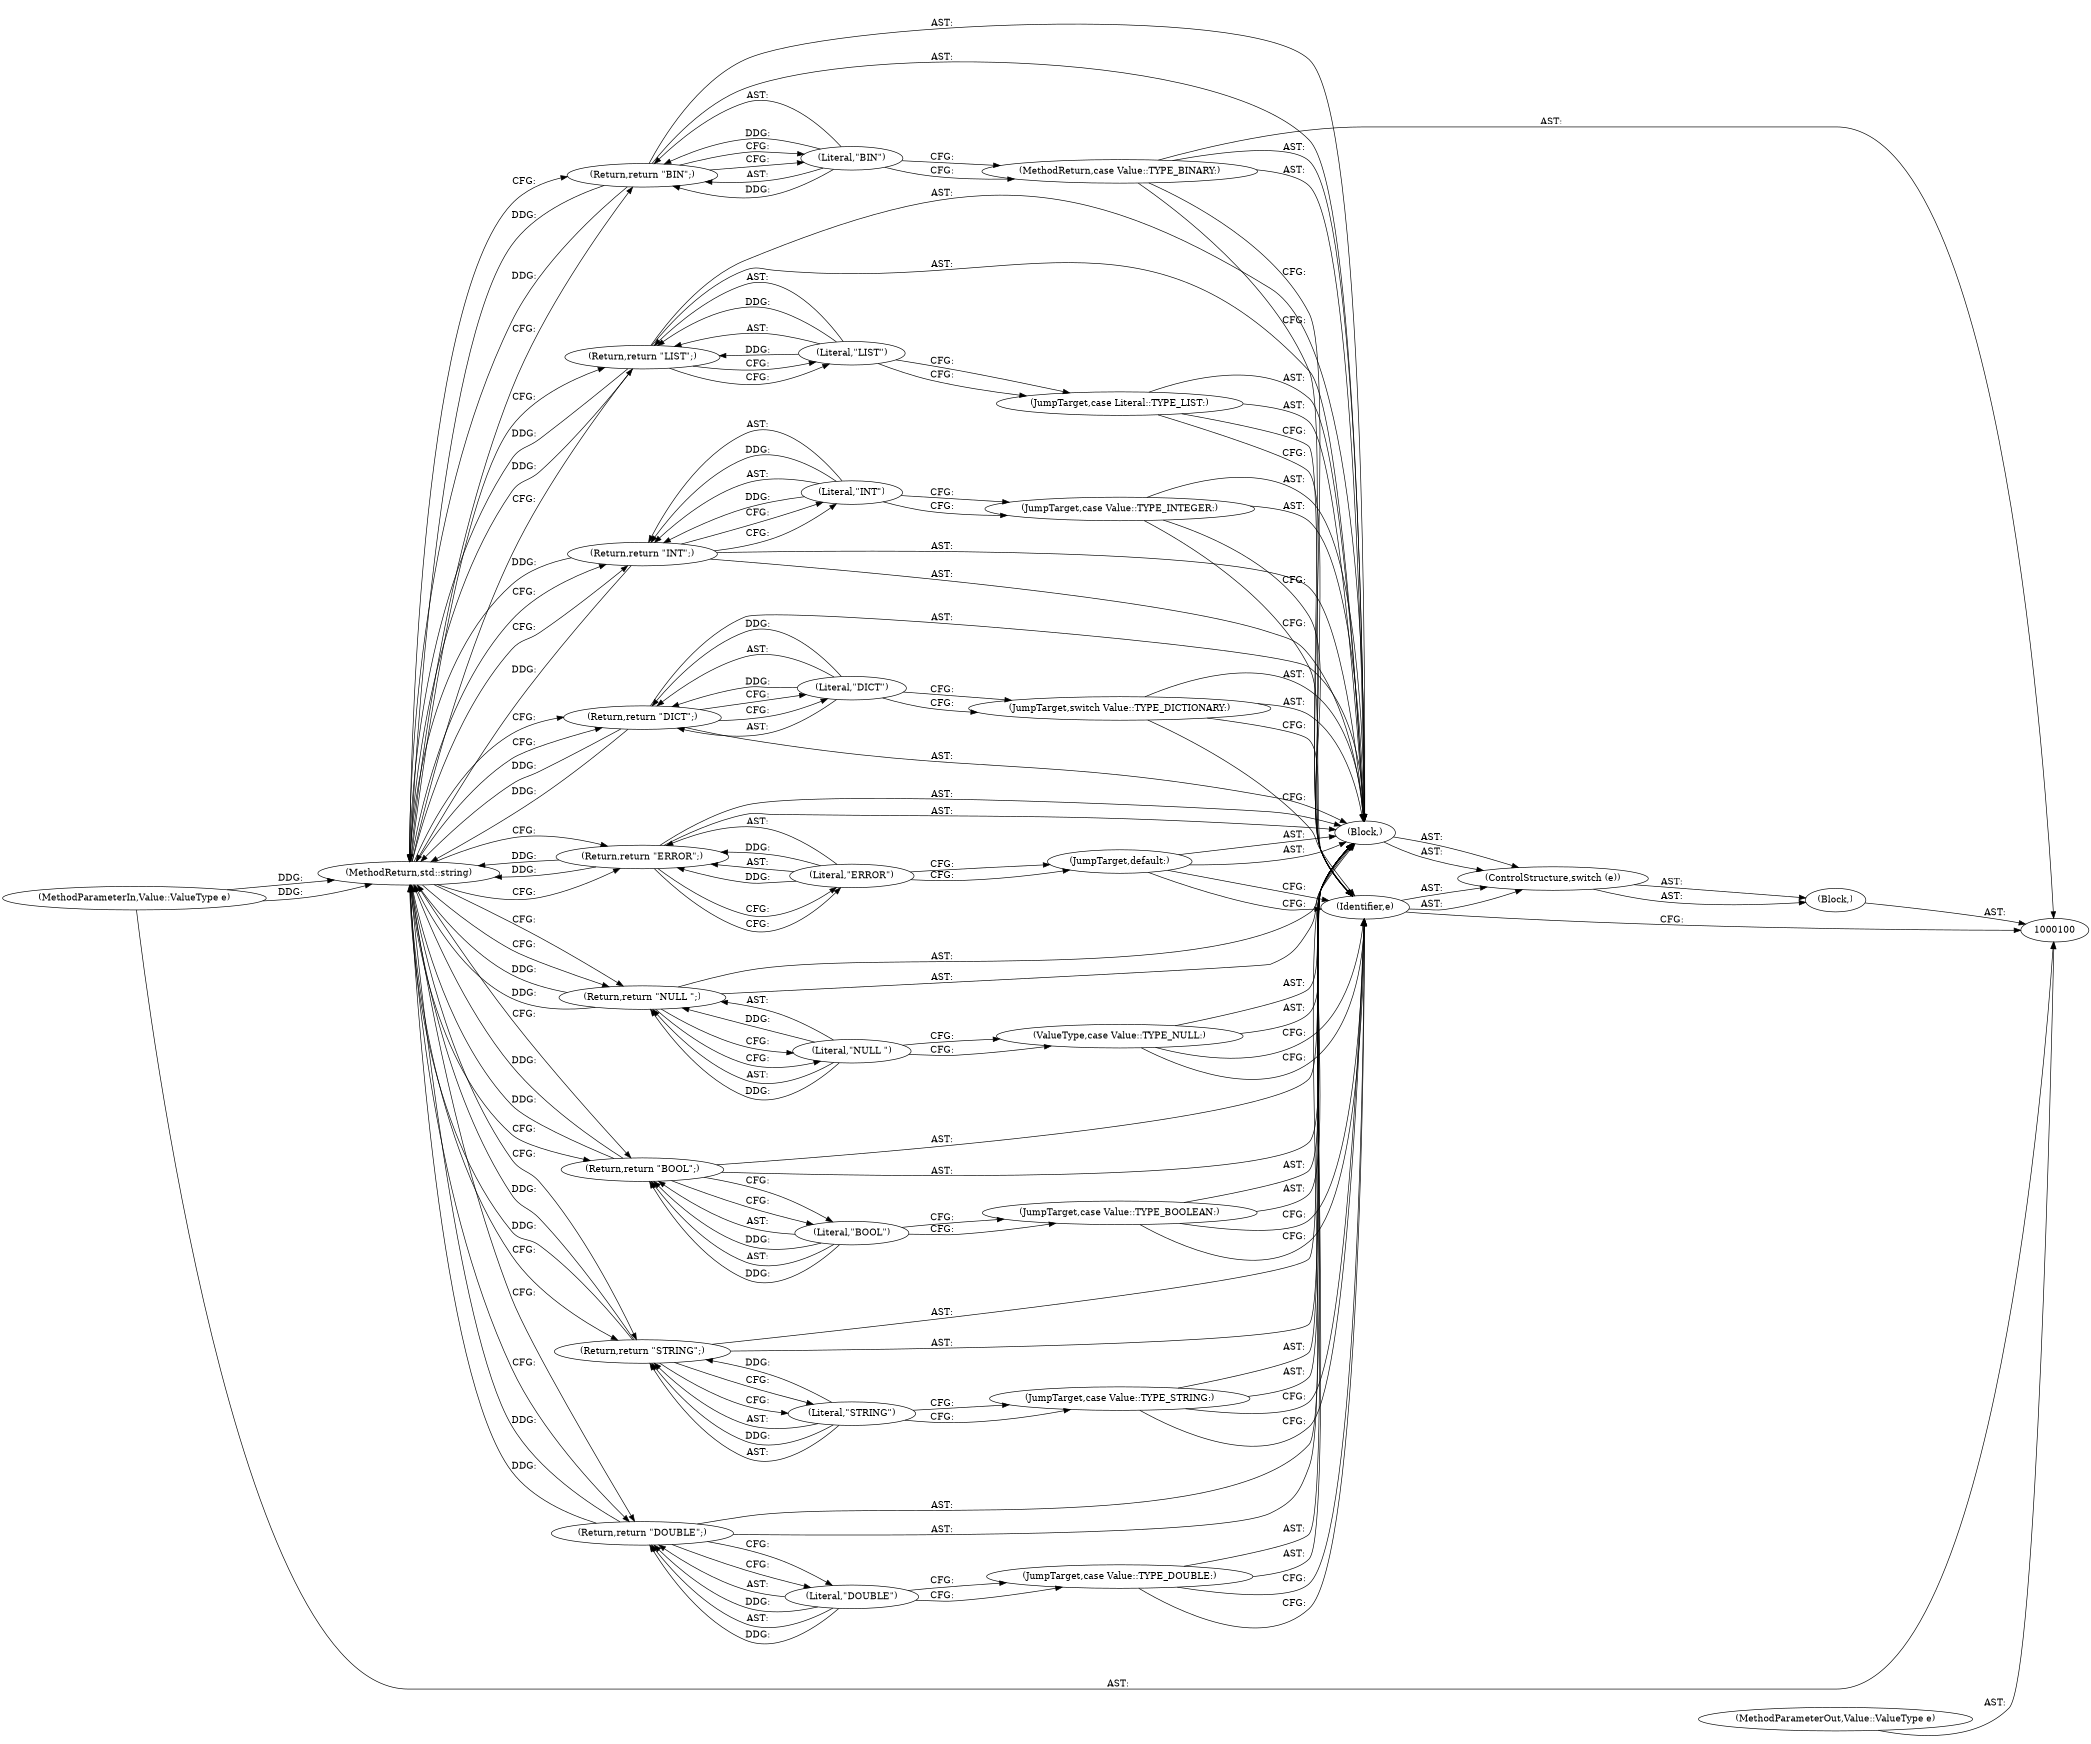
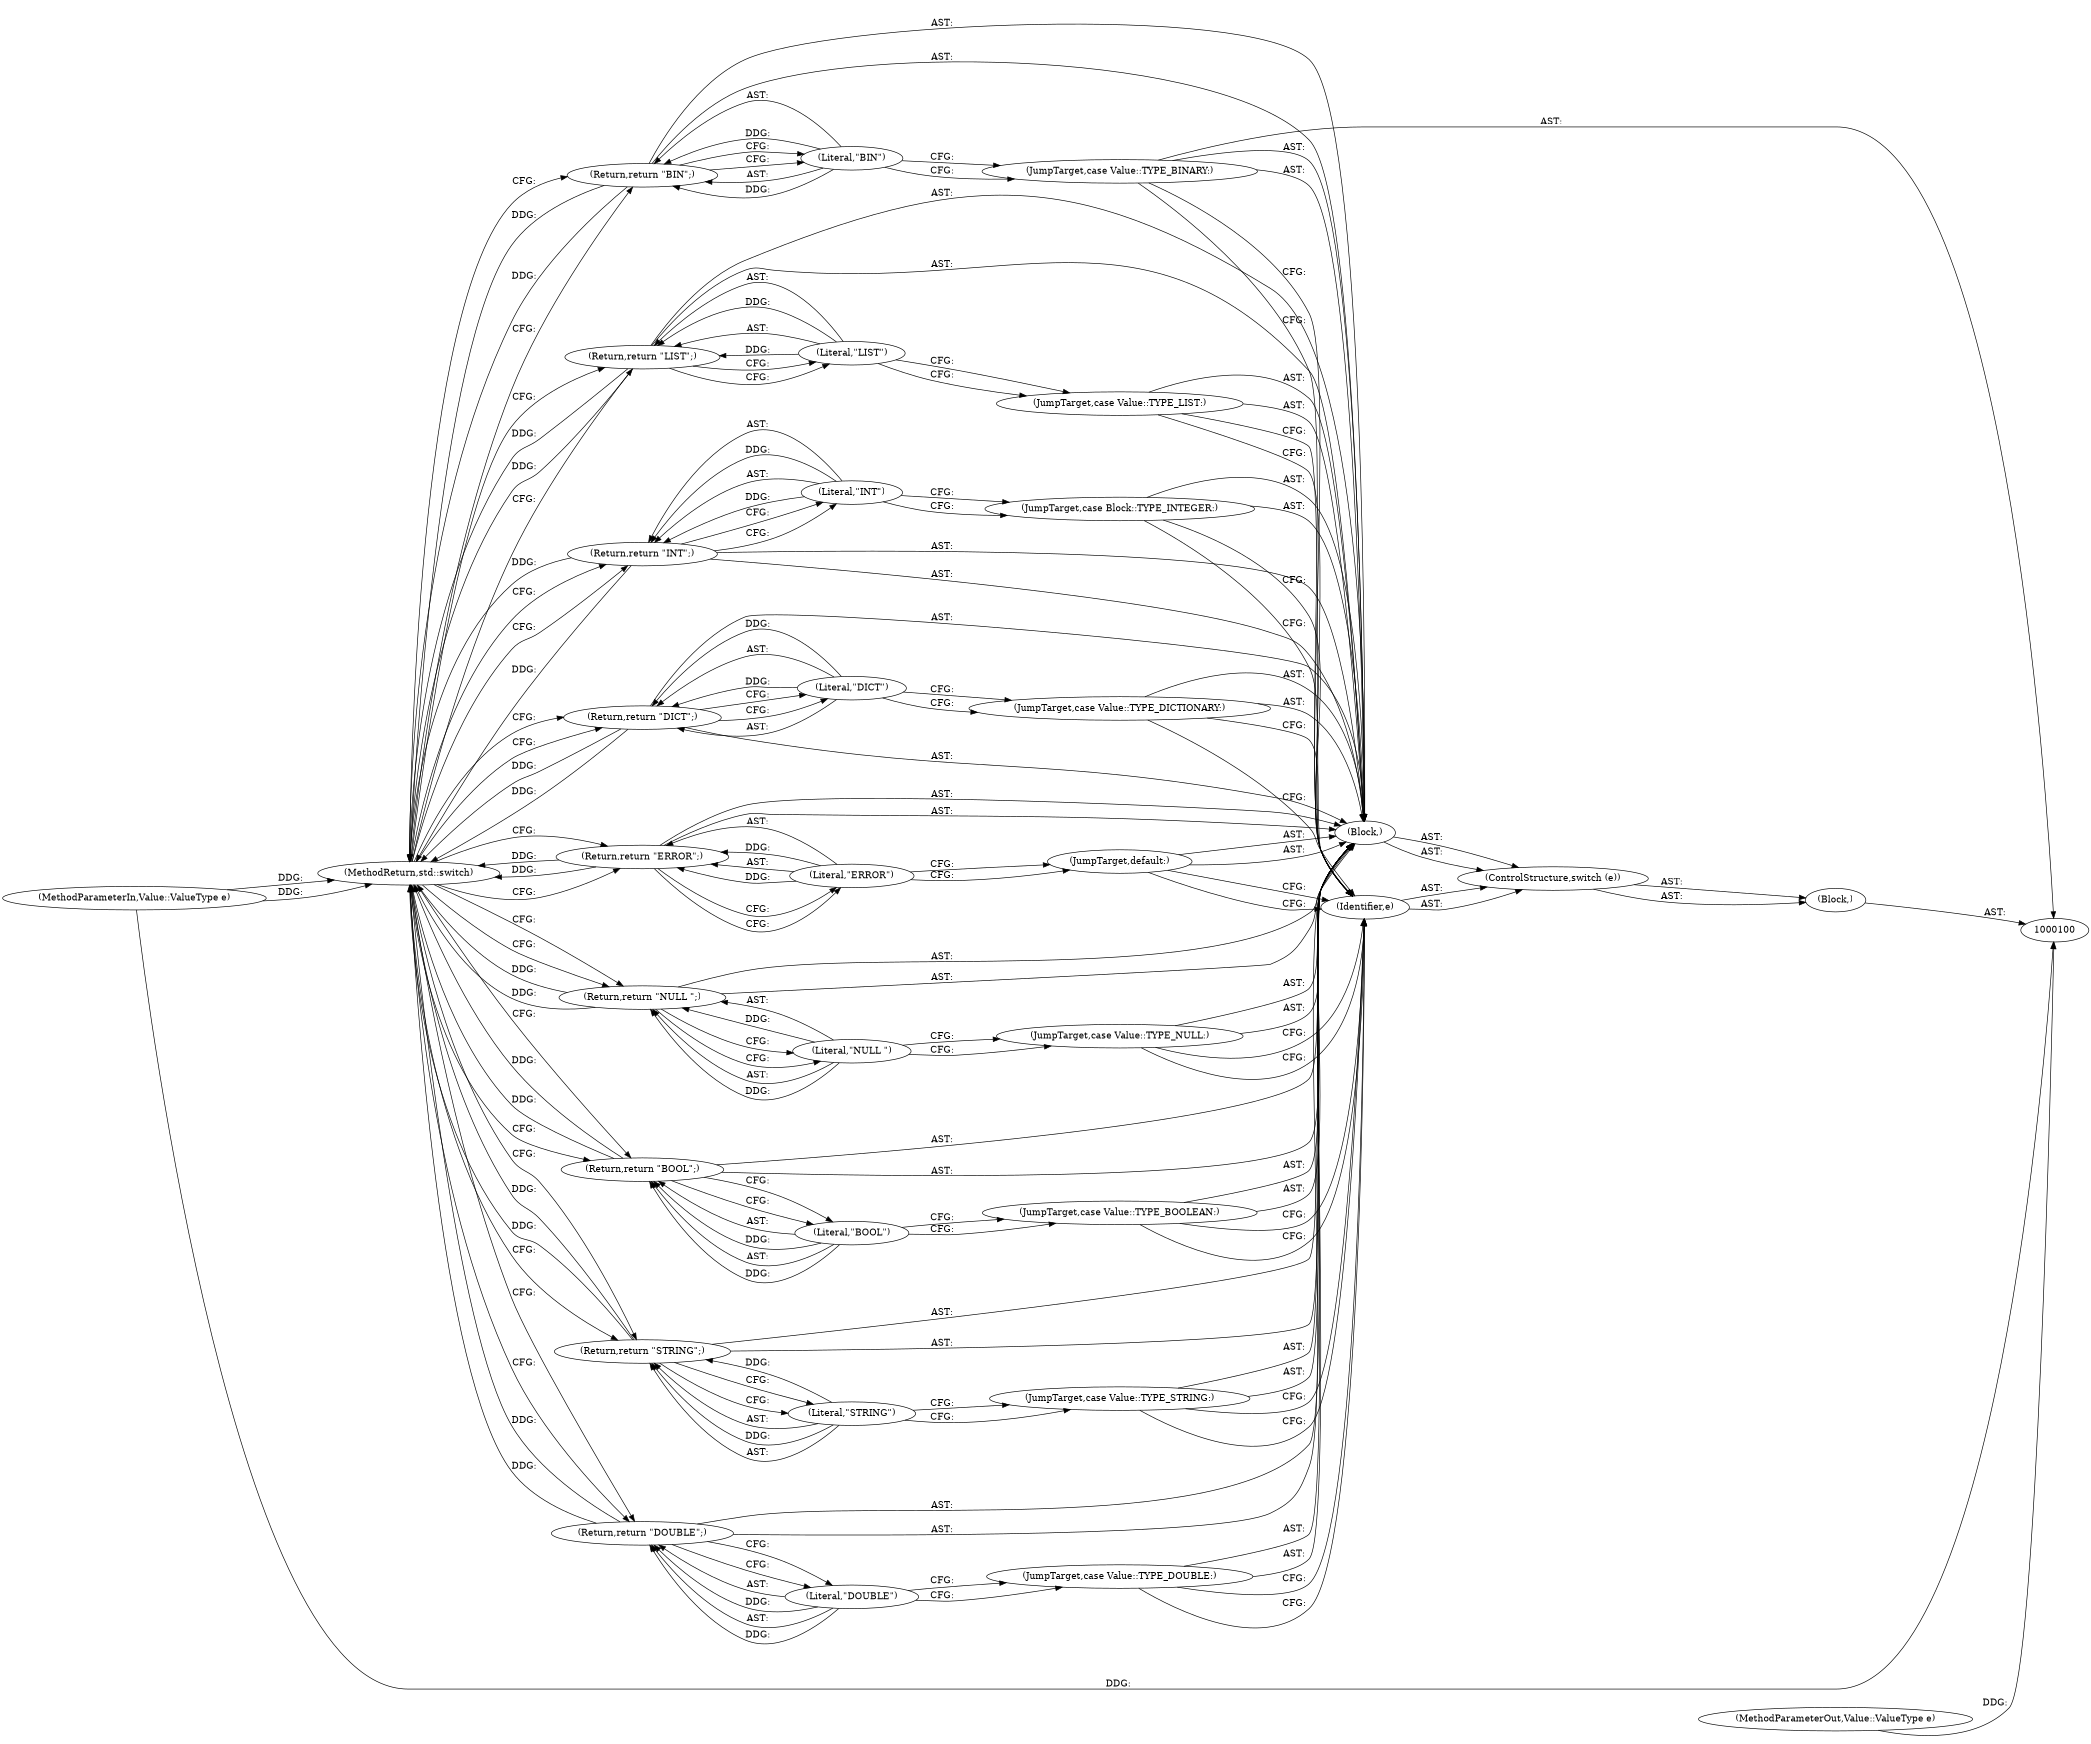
node "(MethodReturn,case Value::TYPE_BINARY:)": label "(MethodReturn,case Value::TYPE_BINARY:)" -> "(JumpTarget,case Value::TYPE_BINARY:)"
node "(JumpTarget,case Literal::TYPE_LIST:)": label "(JumpTarget,case Literal::TYPE_LIST:)" -> "(JumpTarget,case Value::TYPE_LIST:)"
node "(JumpTarget,case Value::TYPE_INTEGER:)": label "(JumpTarget,case Value::TYPE_INTEGER:)" -> "(JumpTarget,case Block::TYPE_INTEGER:)"
node "(JumpTarget,switch Value::TYPE_DICTIONARY:)": label "(JumpTarget,switch Value::TYPE_DICTIONARY:)" -> "(JumpTarget,case Value::TYPE_DICTIONARY:)"
node "(MethodReturn,std::string)": label "(MethodReturn,std::string)" -> "(MethodReturn,std::switch)"
edge "(Identifier,e)" -> "1000100": removed, label "CFG:"
node "(ValueType,case Value::TYPE_NULL:)": label "(ValueType,case Value::TYPE_NULL:)" -> "(JumpTarget,case Value::TYPE_NULL:)"
edge "(MethodParameterIn,Value::ValueType e)" -> "1000100": label "AST: " -> "DDG: "
edge "(MethodParameterOut,Value::ValueType e)" -> "1000100": label "AST: " -> "DDG: "
